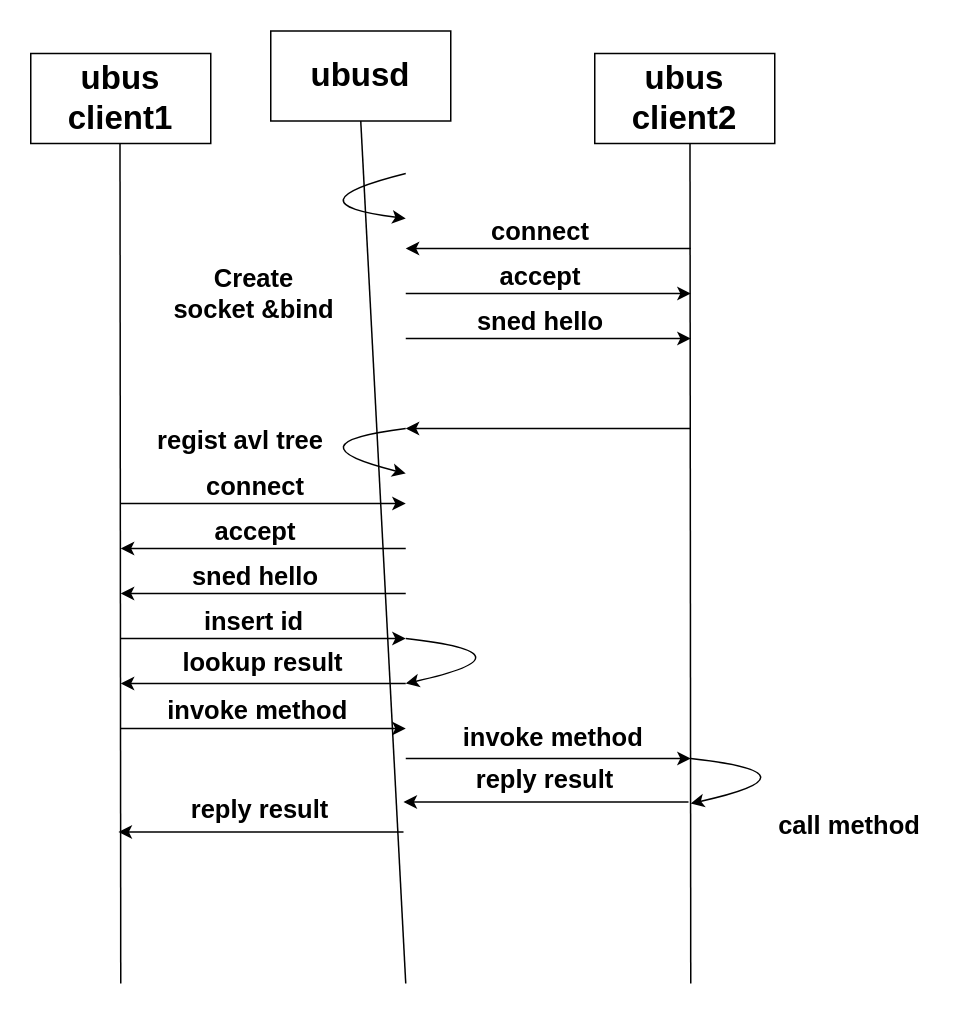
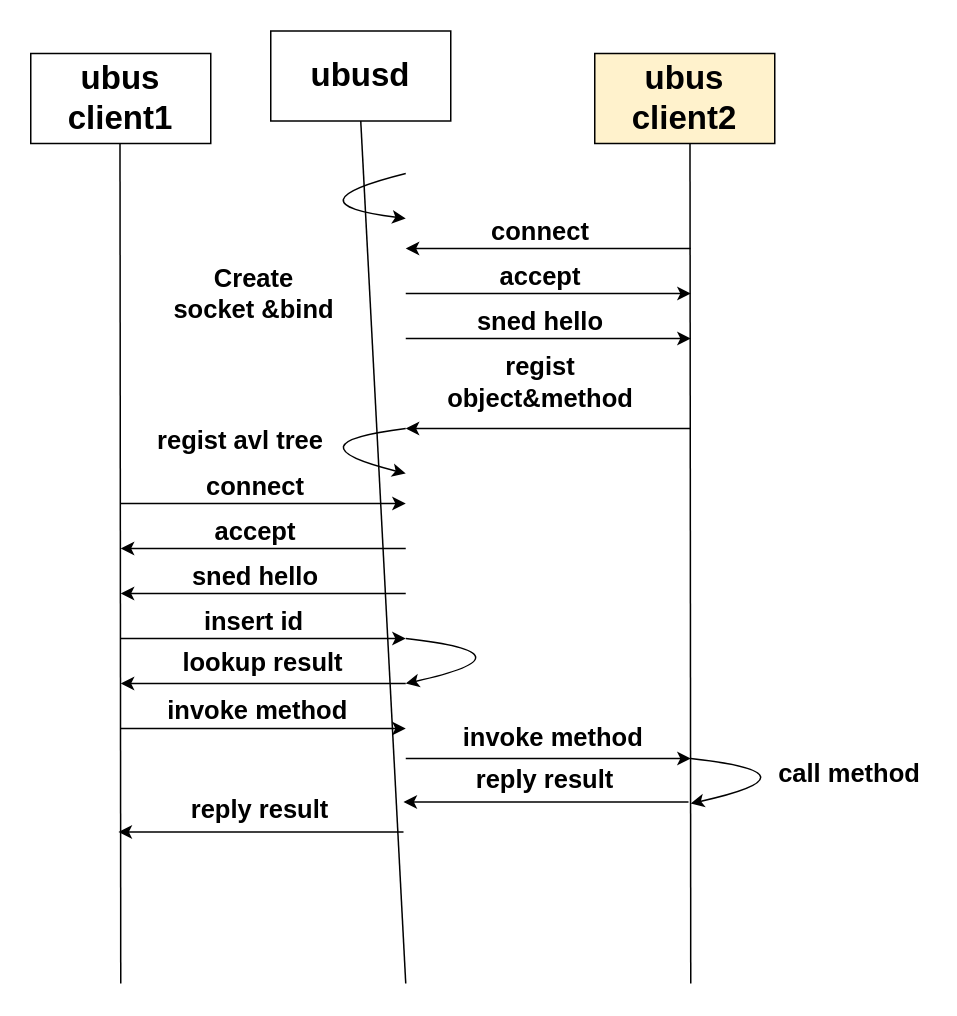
node "ubus client2": fillcolor #ffffff -> #fff2cc
node "regist object&method": added
node "call method": moved (850, 827) -> (850, 775)
